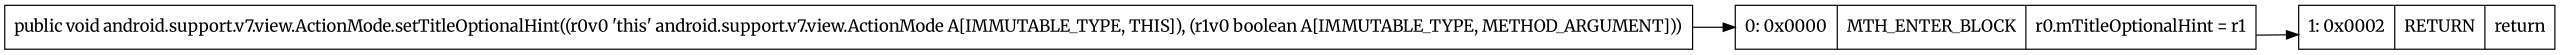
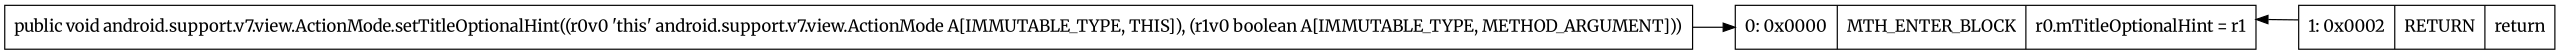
edge "0: 0x0000" -> "1: 0x0002": reversed
